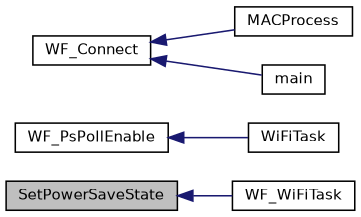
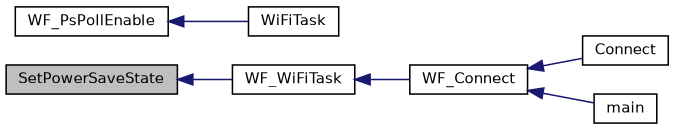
node "MACProcess": label "MACProcess" -> "Connect"
edge "WF_Connect" -> "WF_WiFiTask": added
